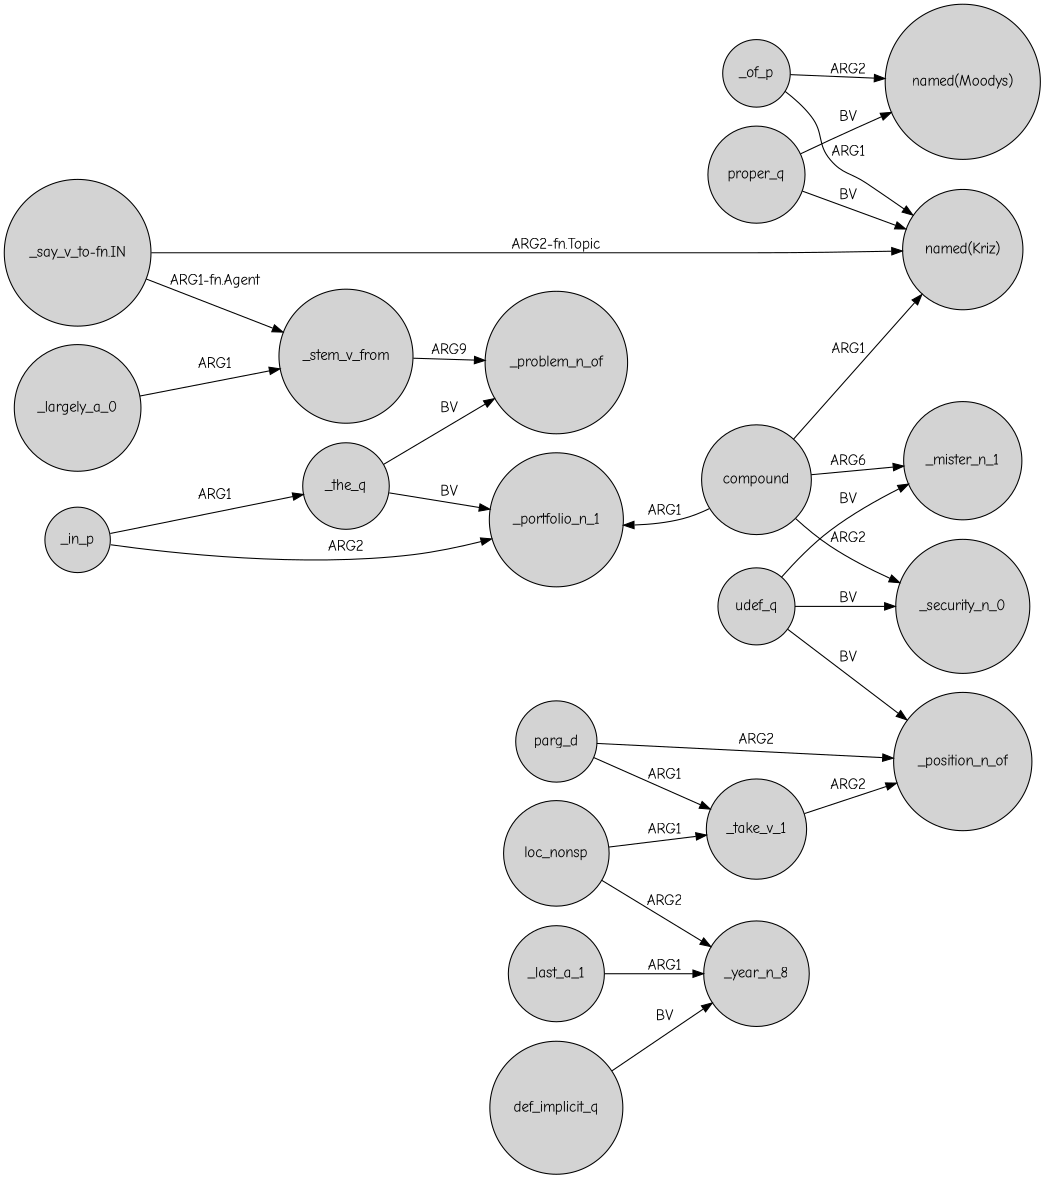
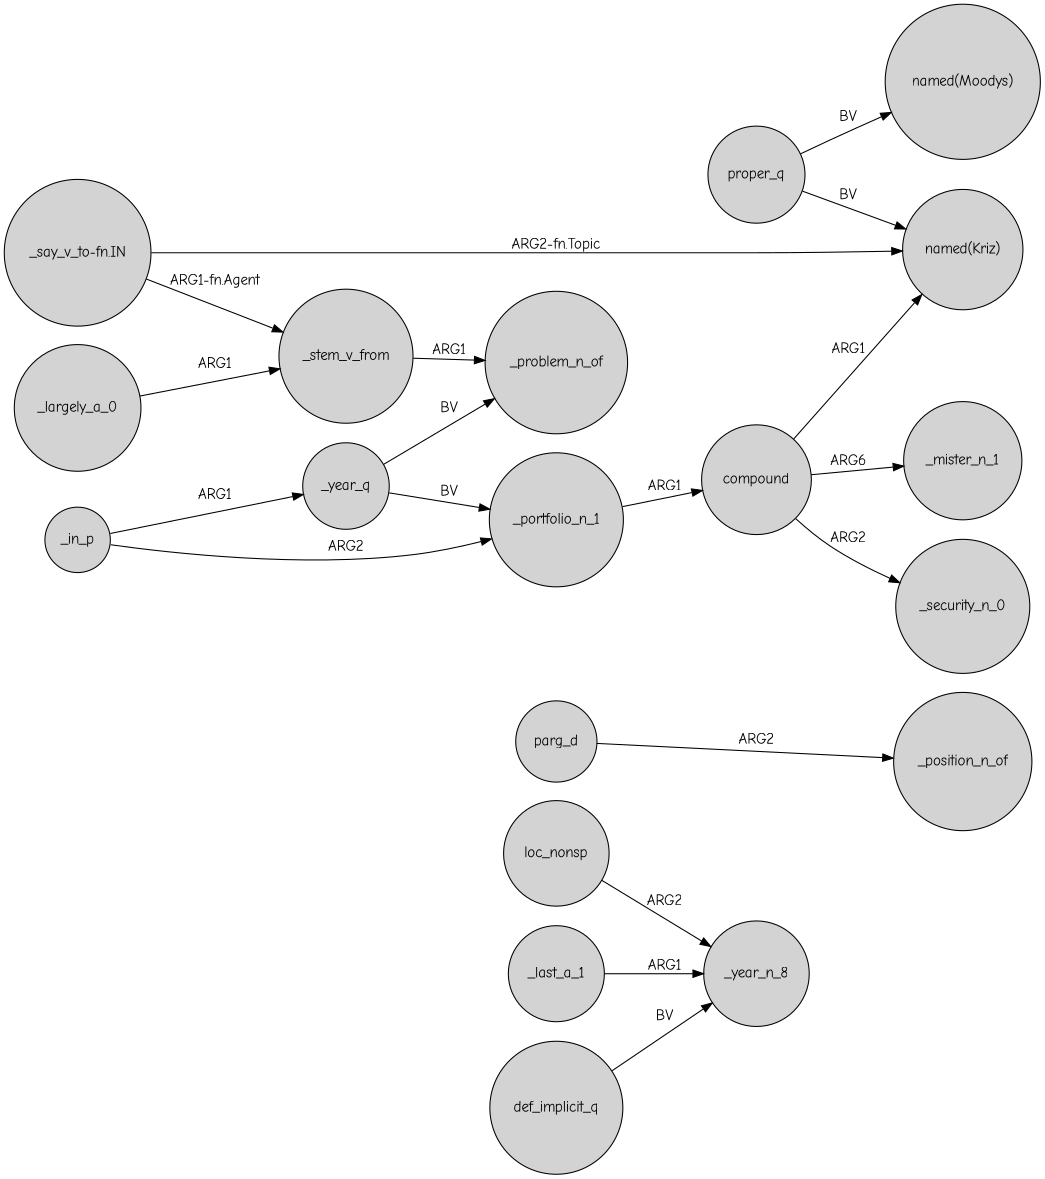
node "_of_p": removed
edge "_stem_v_from" -> "_problem_n_of": label "ARG9" -> "ARG1"
node "_the_q": label "_the_q" -> "_year_q"
edge "compound" -> "_portfolio_n_1": reversed
node "udef_q": removed
node "_take_v_1": removed
